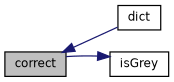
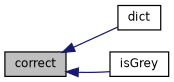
edge "correct" -> "isGrey": reversed
